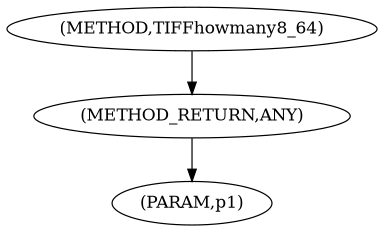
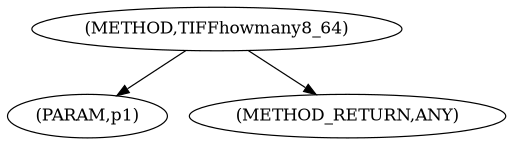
edge "(METHOD_RETURN,ANY)" -> "(PARAM,p1)": now "(METHOD,TIFFhowmany8_64)" -> "(PARAM,p1)"
